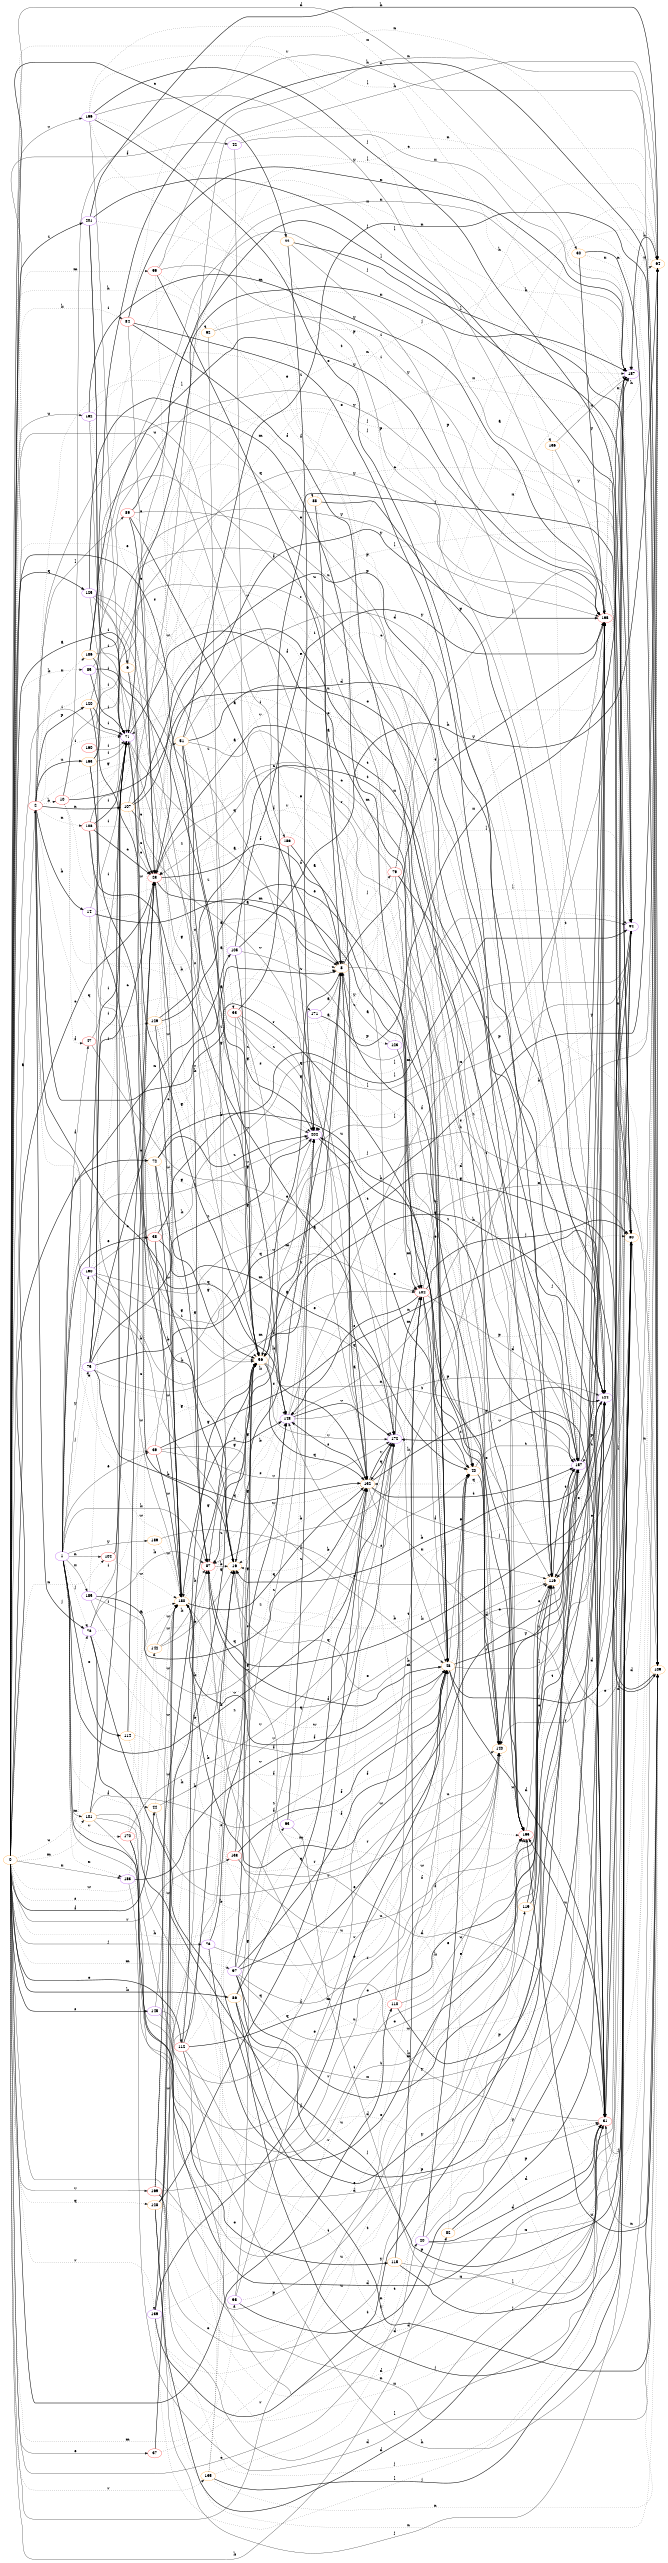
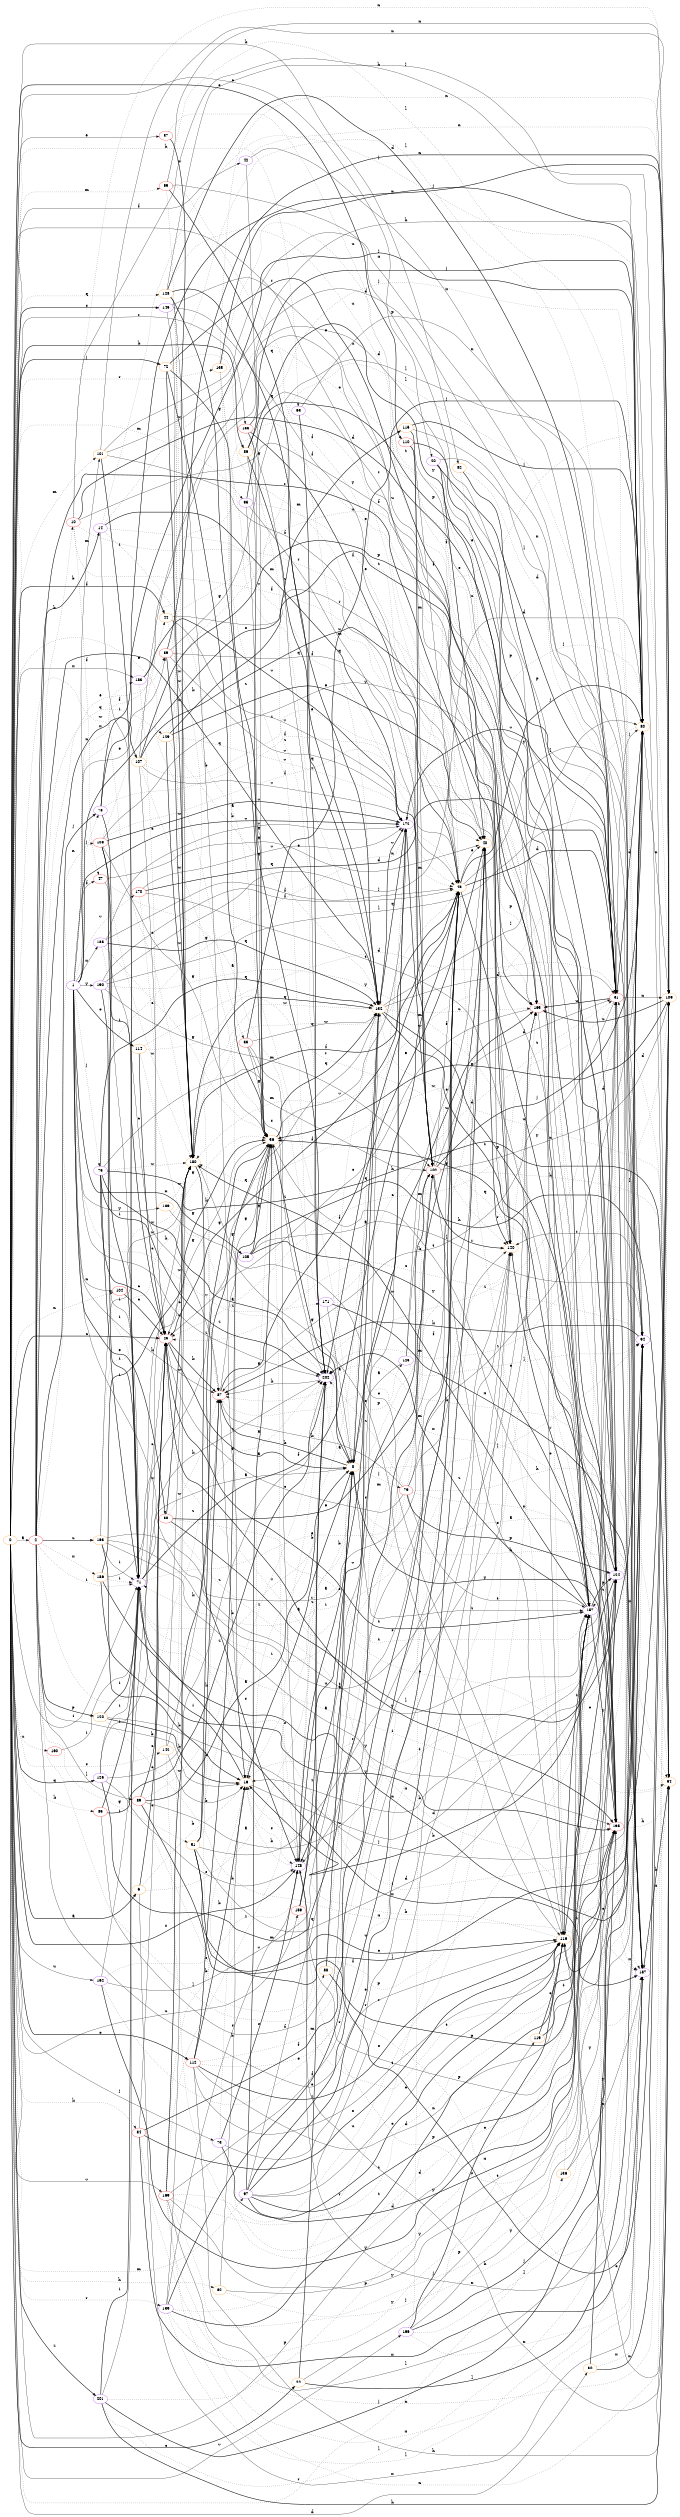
edge "166" -> "71": removed, label "i"
node "85": color purple -> red
edge "195" -> "87": now "79" -> "87"
edge "0" -> "78": now "0" -> "160"
